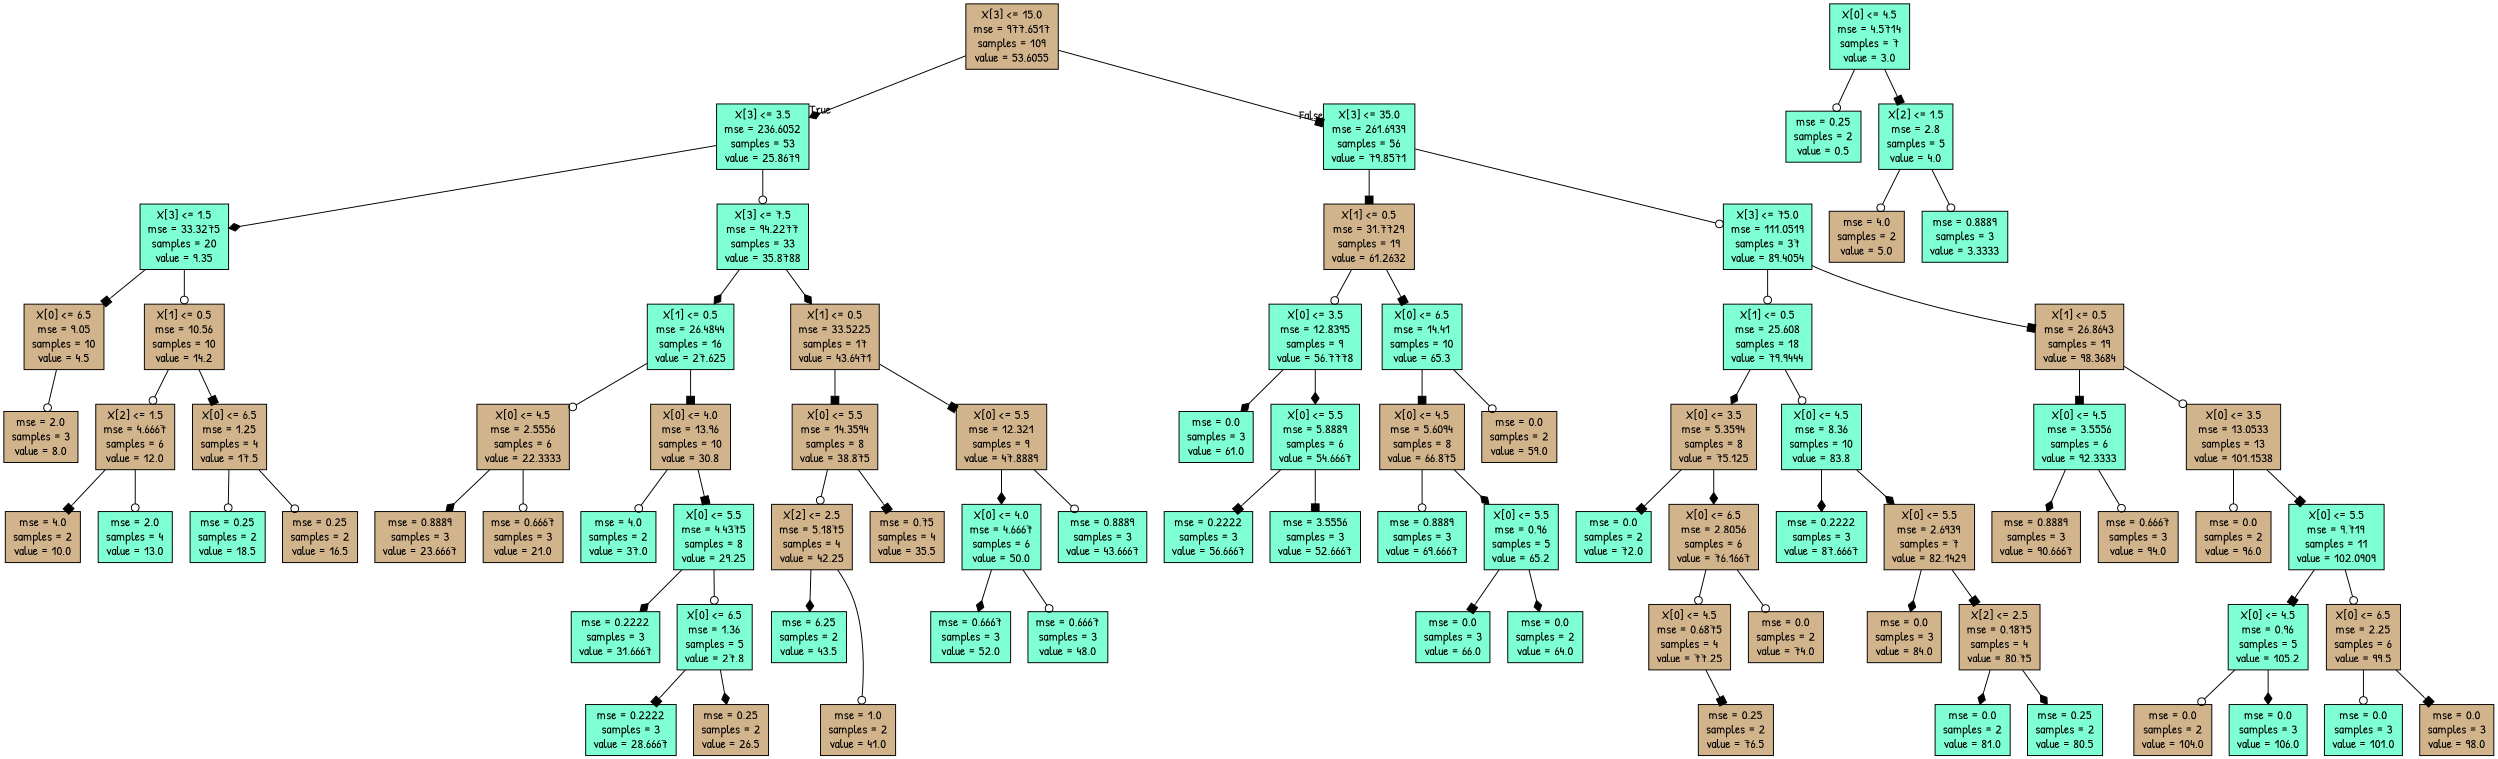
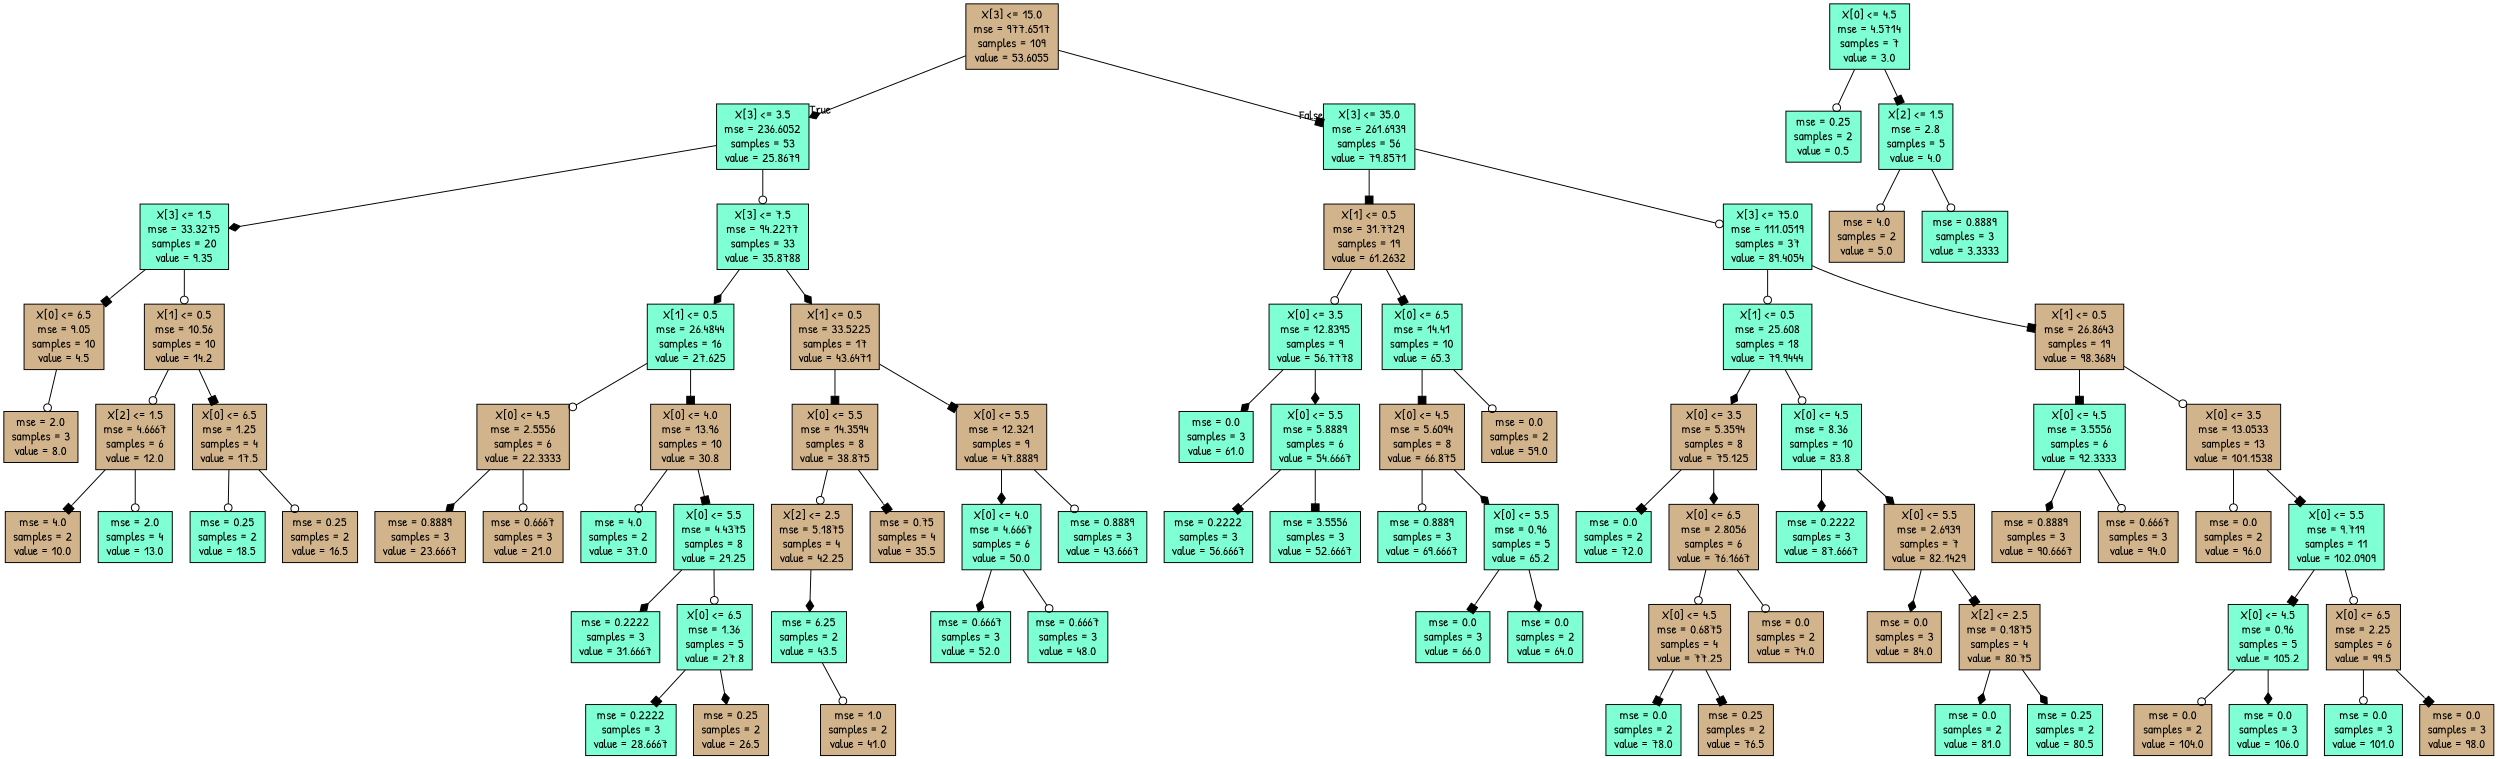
edge "X[2] <= 2.5 mse = 5.1875 samples = 4 value = 42.25" -> "mse = 1.0 samples = 2 value = 41.0": now "mse = 6.25 samples = 2 value = 43.5" -> "mse = 1.0 samples = 2 value = 41.0"
node "mse = 0.0 samples = 2 value = 78.0": added
